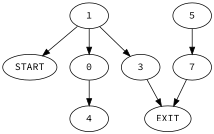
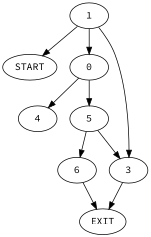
node "7": label "7" -> "6"
edge "0" -> "5": added
edge "5" -> "3": added
